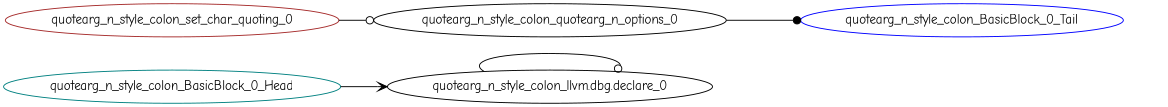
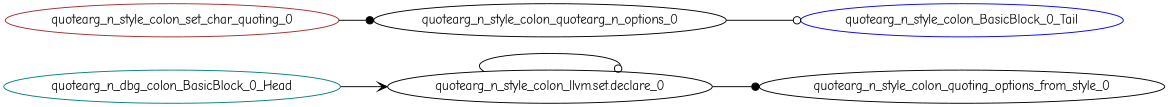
edge "quotearg_n_style_colon_set_char_quoting_0" -> "quotearg_n_style_colon_quotearg_n_options_0": arrowhead odot -> dot
edge "quotearg_n_style_colon_quotearg_n_options_0" -> "quotearg_n_style_colon_BasicBlock_0_Tail": arrowhead dot -> odot
node "quotearg_n_style_colon_BasicBlock_0_Head": label "quotearg_n_style_colon_BasicBlock_0_Head" -> "quotearg_n_dbg_colon_BasicBlock_0_Head"
node "quotearg_n_style_colon_llvm.dbg.declare_0": label "quotearg_n_style_colon_llvm.dbg.declare_0" -> "quotearg_n_style_colon_llvm.set.declare_0"
node "quotearg_n_style_colon_quoting_options_from_style_0": added
